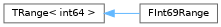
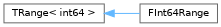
node "FInt69Range": label "FInt69Range" -> "FInt64Range"
